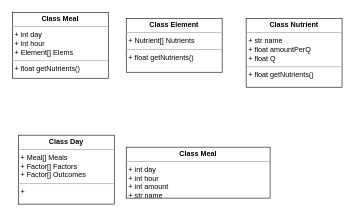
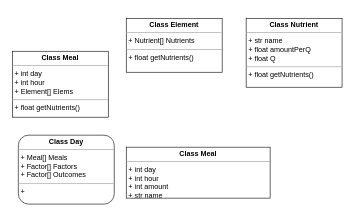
node "Class Meal + int day + int hour + Element[] Elems + float getNutrients()": moved (60, 45) -> (60, 84)
node "Class Day + Meal[] Meals + Factor[] Factors + Factor[] Outcomes +": shape rectangle -> rounded rectangle
